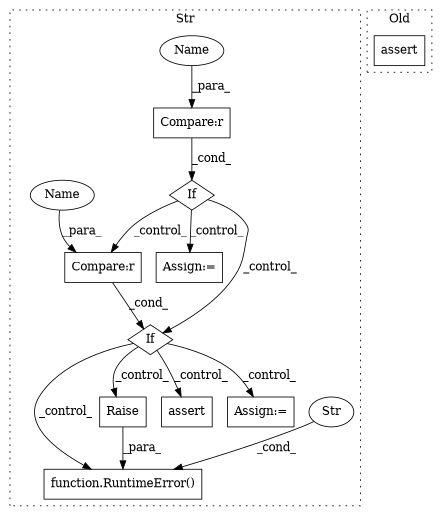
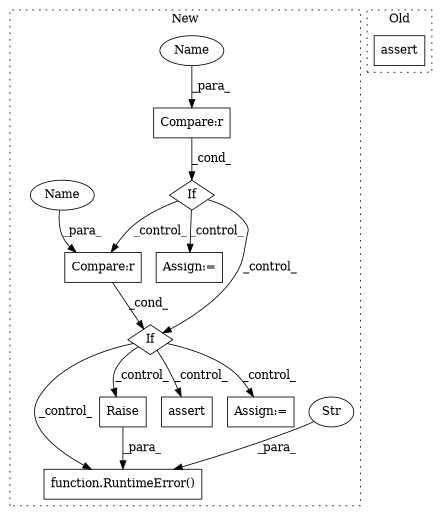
cluster "Str": label "Str" -> "New"
edge "Str" -> "function.RuntimeError()": label "_cond_" -> "_para_"
